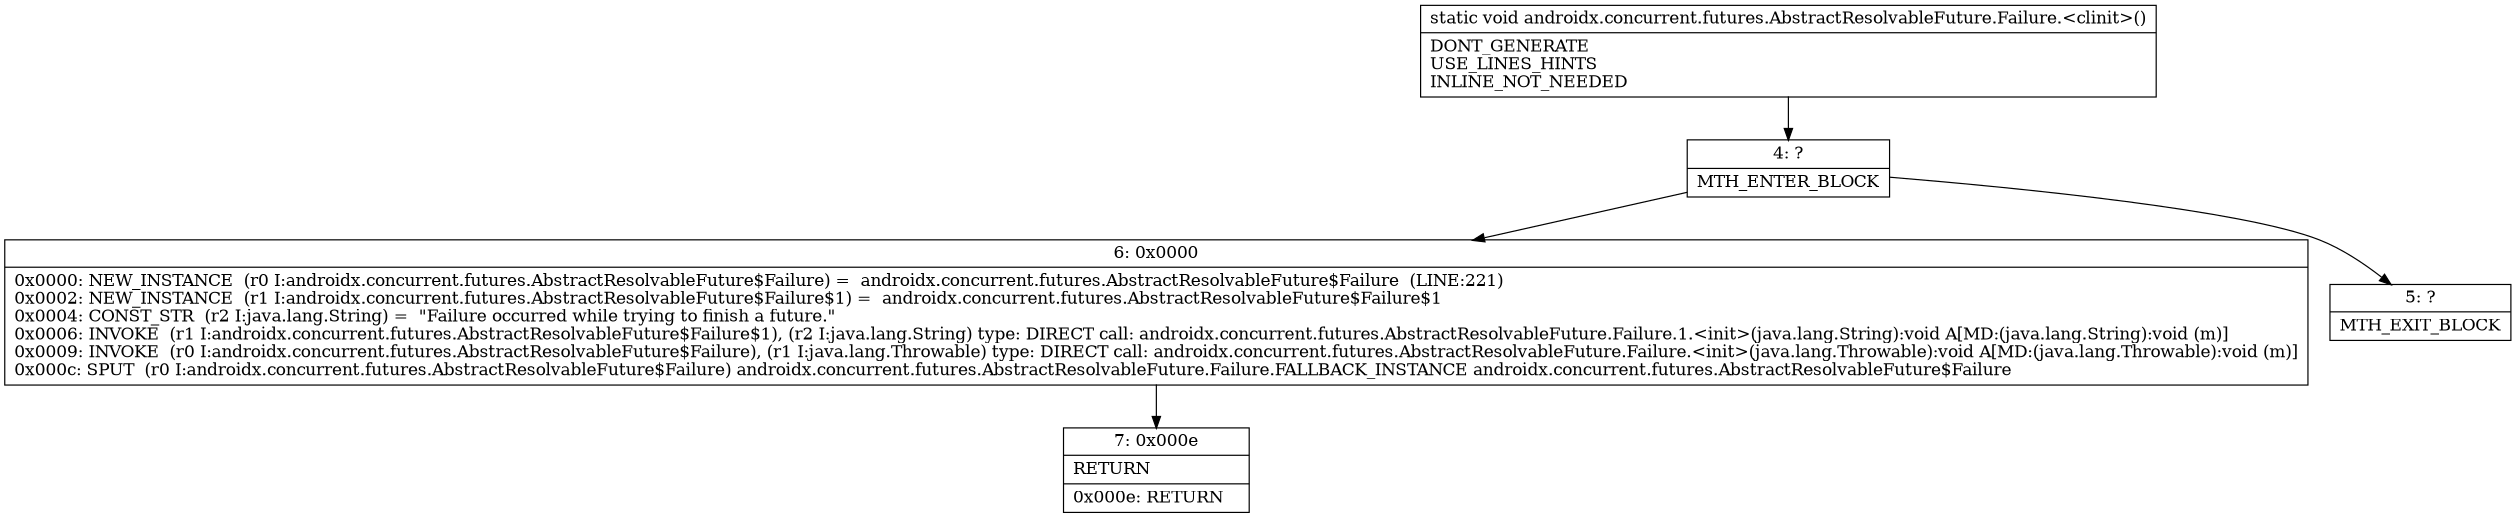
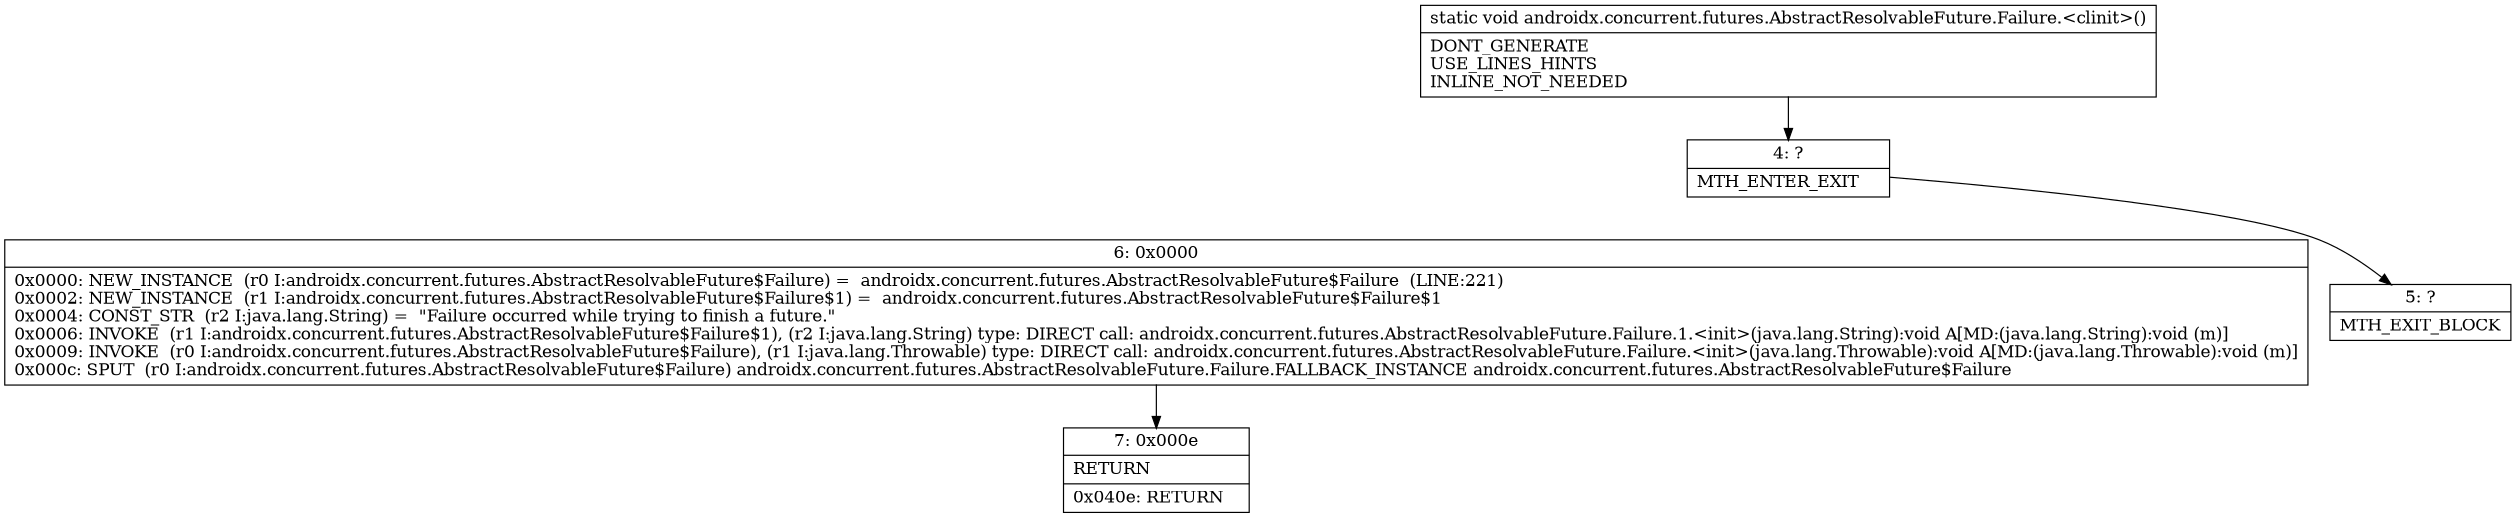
node "4: ?": text "MTH_ENTER_BLOCK" -> "MTH_ENTER_EXIT"
edge "4: ?" -> "6: 0x0000": removed
node "7: 0x000e": text "0x000e: RETURN" -> "0x040e: RETURN"
